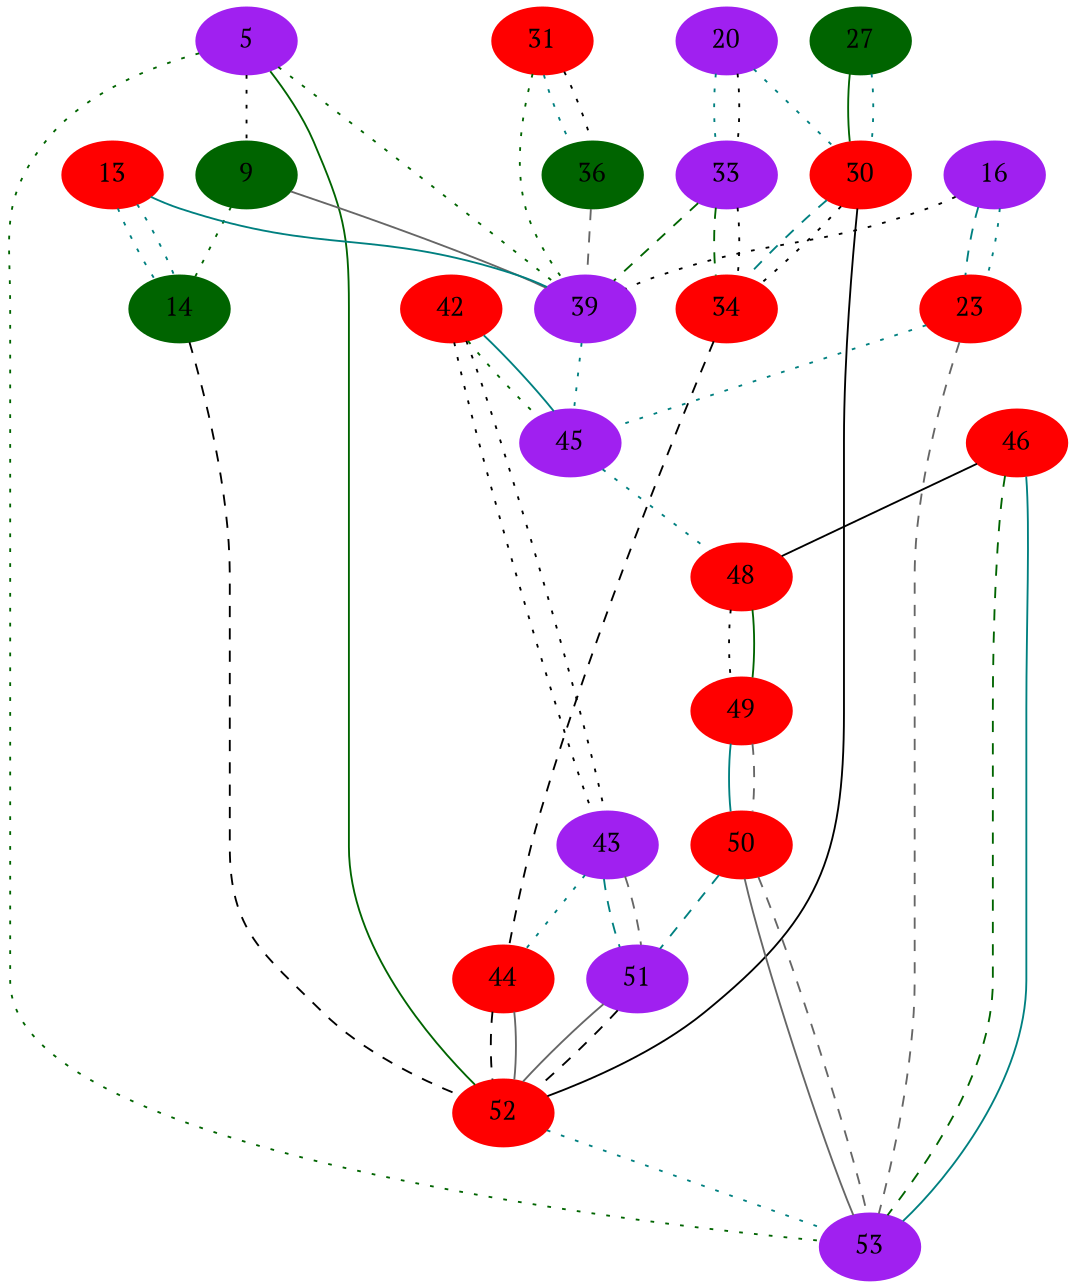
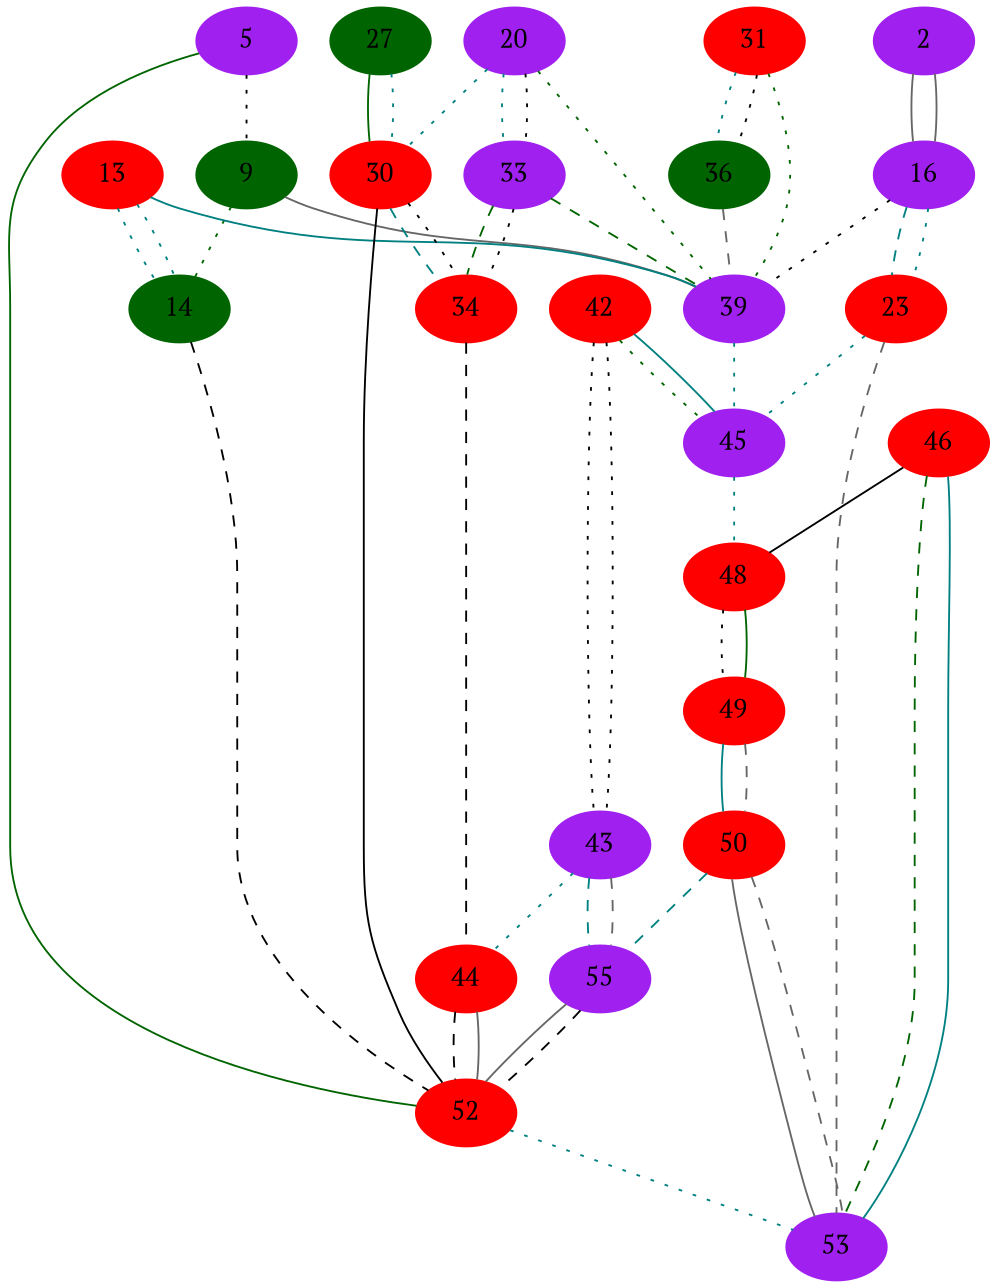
node "2": added
edge "5" -- "39": now "20" -- "39"
edge "5" -- "53": removed
node "51": label "51" -> "55"
